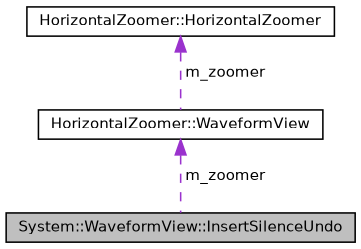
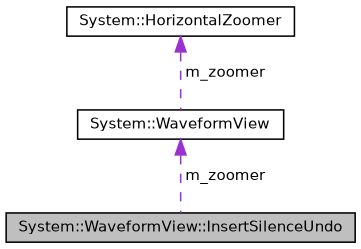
node "HorizontalZoomer::HorizontalZoomer": label "HorizontalZoomer::HorizontalZoomer" -> "System::HorizontalZoomer"
node "HorizontalZoomer::WaveformView": label "HorizontalZoomer::WaveformView" -> "System::WaveformView"
